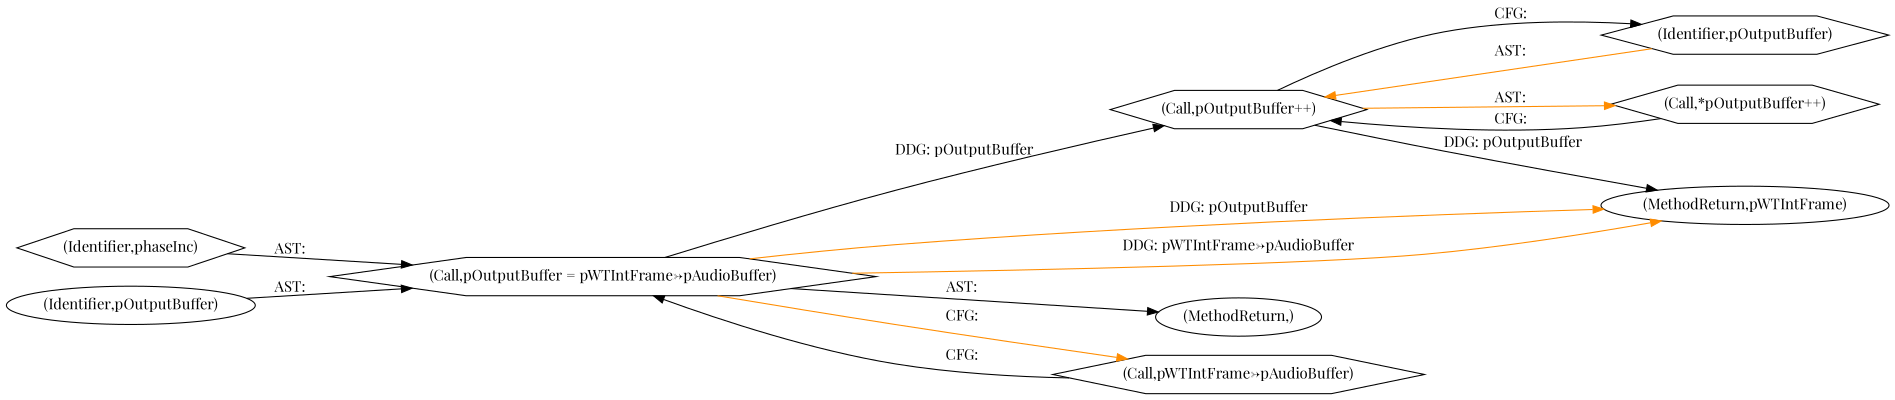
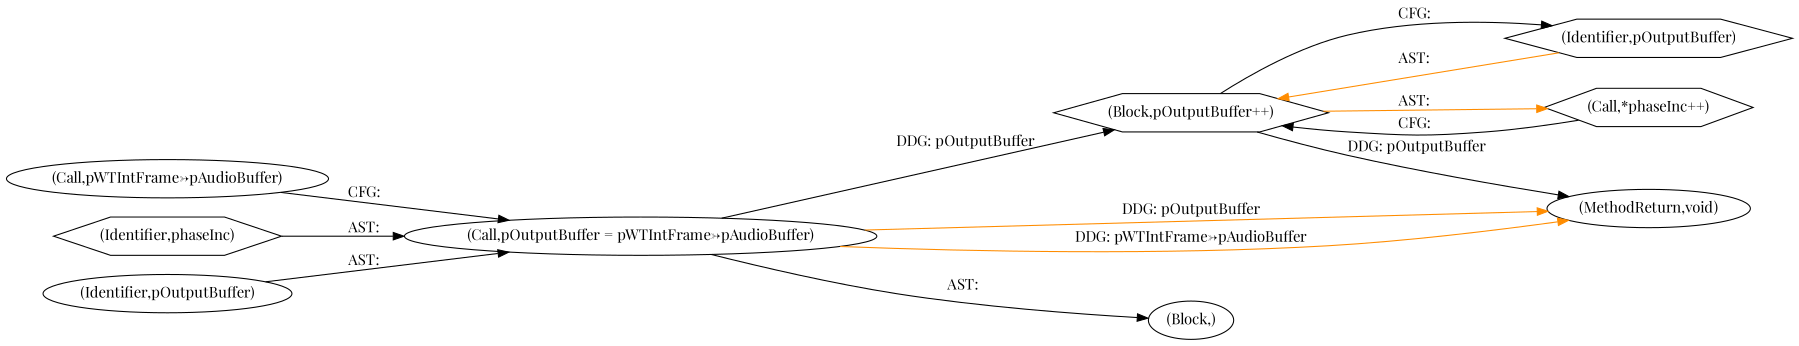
node "(Call,*pOutputBuffer++)": label "(Call,*pOutputBuffer++)" -> "(Call,*phaseInc++)"
node "(Call,pOutputBuffer++)": label "(Call,pOutputBuffer++)" -> "(Block,pOutputBuffer++)"
node "(MethodReturn,pWTIntFrame)": label "(MethodReturn,pWTIntFrame)" -> "(MethodReturn,void)"
node "(Call,pOutputBuffer = pWTIntFrame->pAudioBuffer)": shape hexagon -> ellipse
node "(MethodReturn,)": label "(MethodReturn,)" -> "(Block,)"
edge "(Call,pOutputBuffer = pWTIntFrame->pAudioBuffer)" -> "(Call,pWTIntFrame->pAudioBuffer)": removed, label "CFG:"
node "(Call,pWTIntFrame->pAudioBuffer)": shape hexagon -> ellipse
